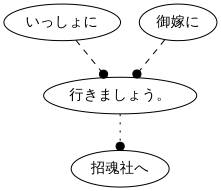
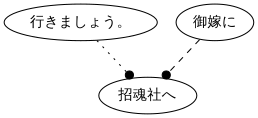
node "いっしょに": removed
edge "御嫁に" -> "行きましょう。": now "御嫁に" -> "招魂社へ"
